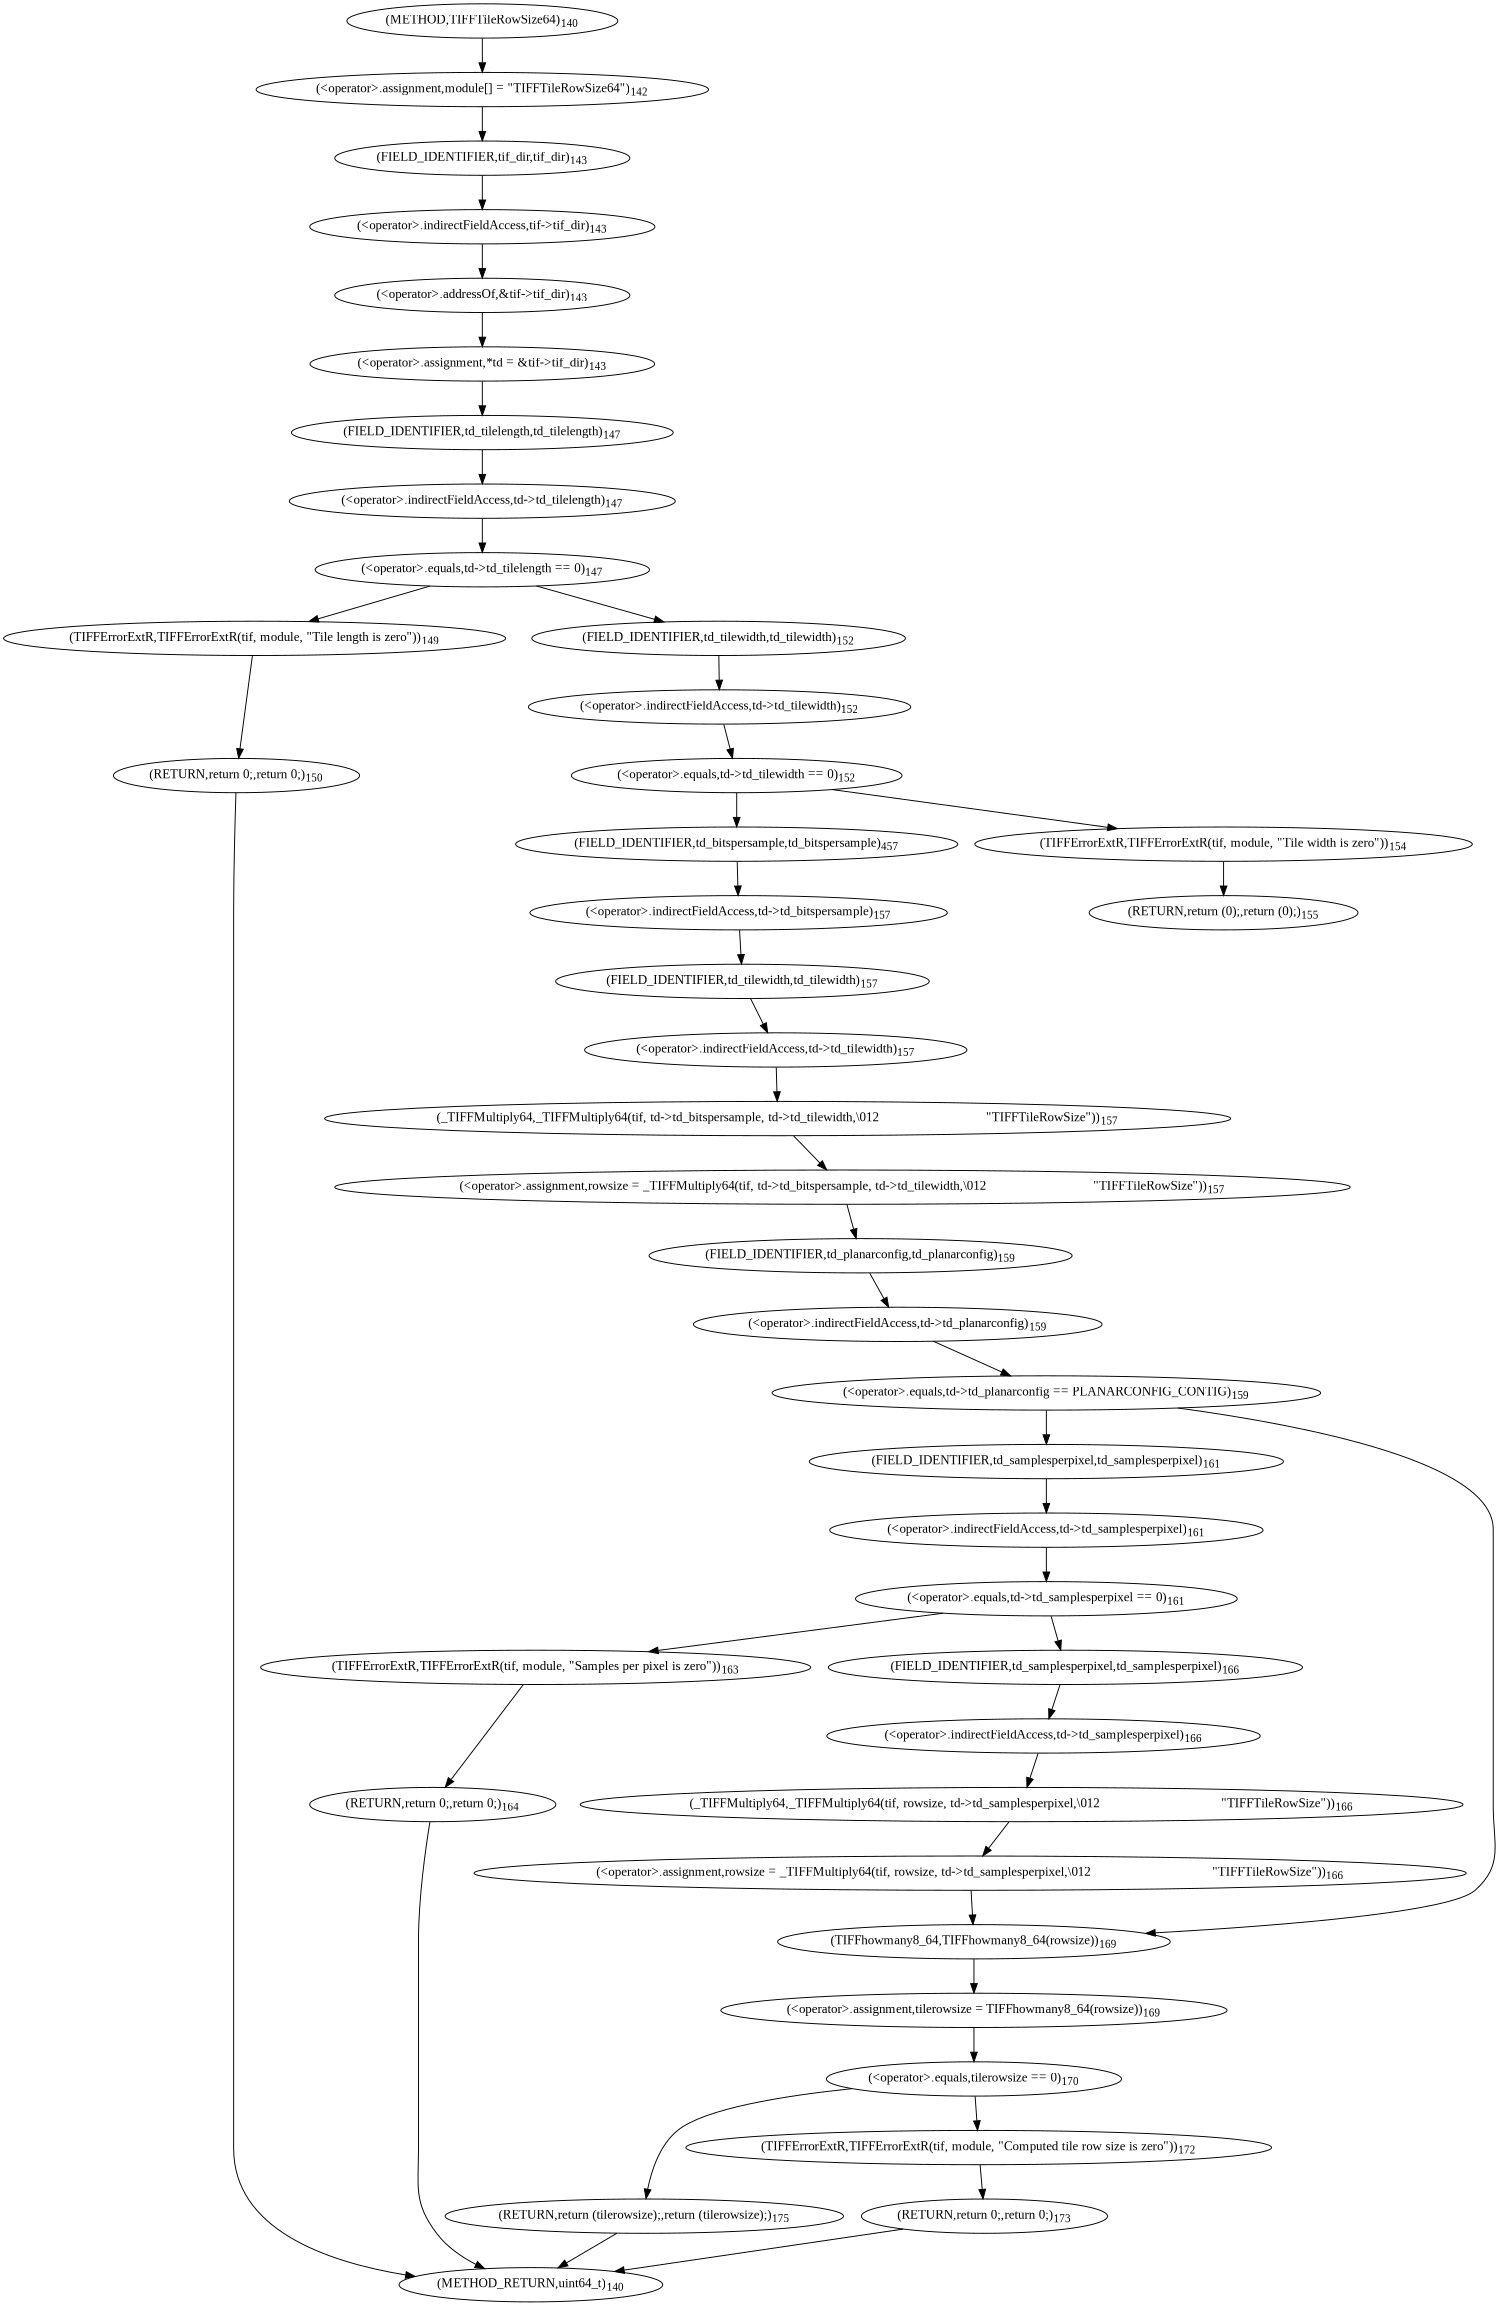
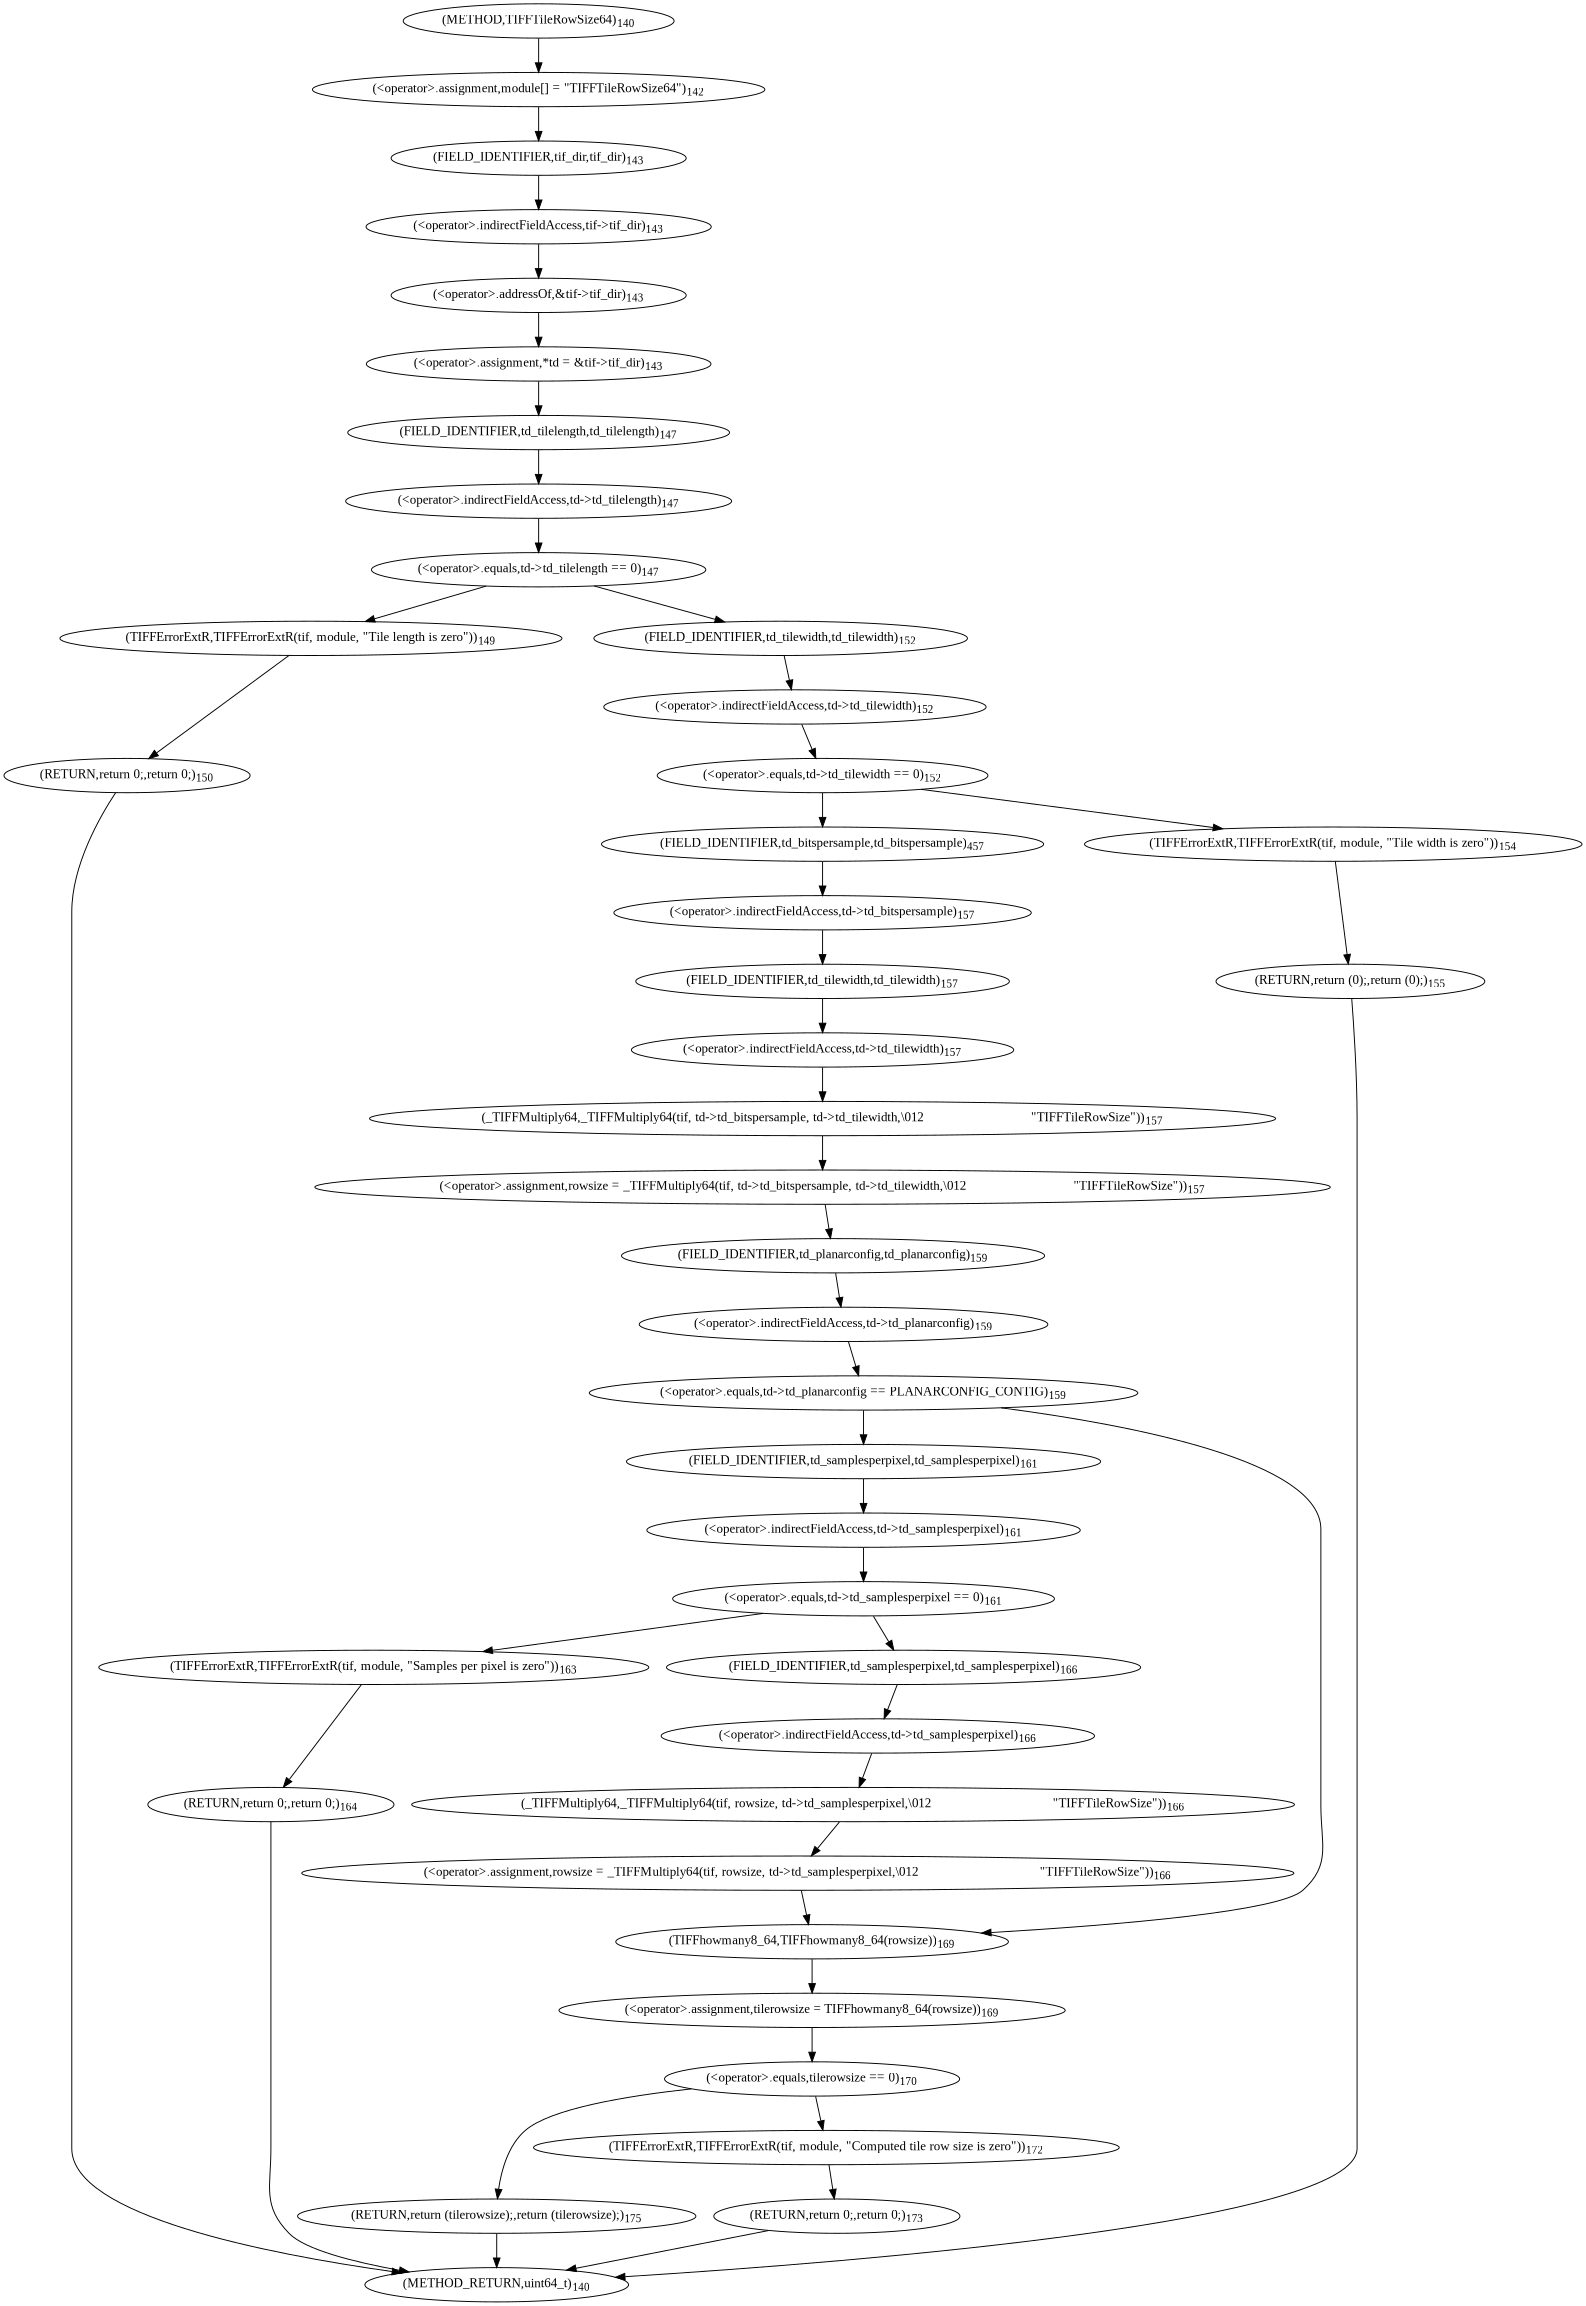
edge "(RETURN,return (0);,return (0);)" -> "(METHOD_RETURN,uint64_t)": added
